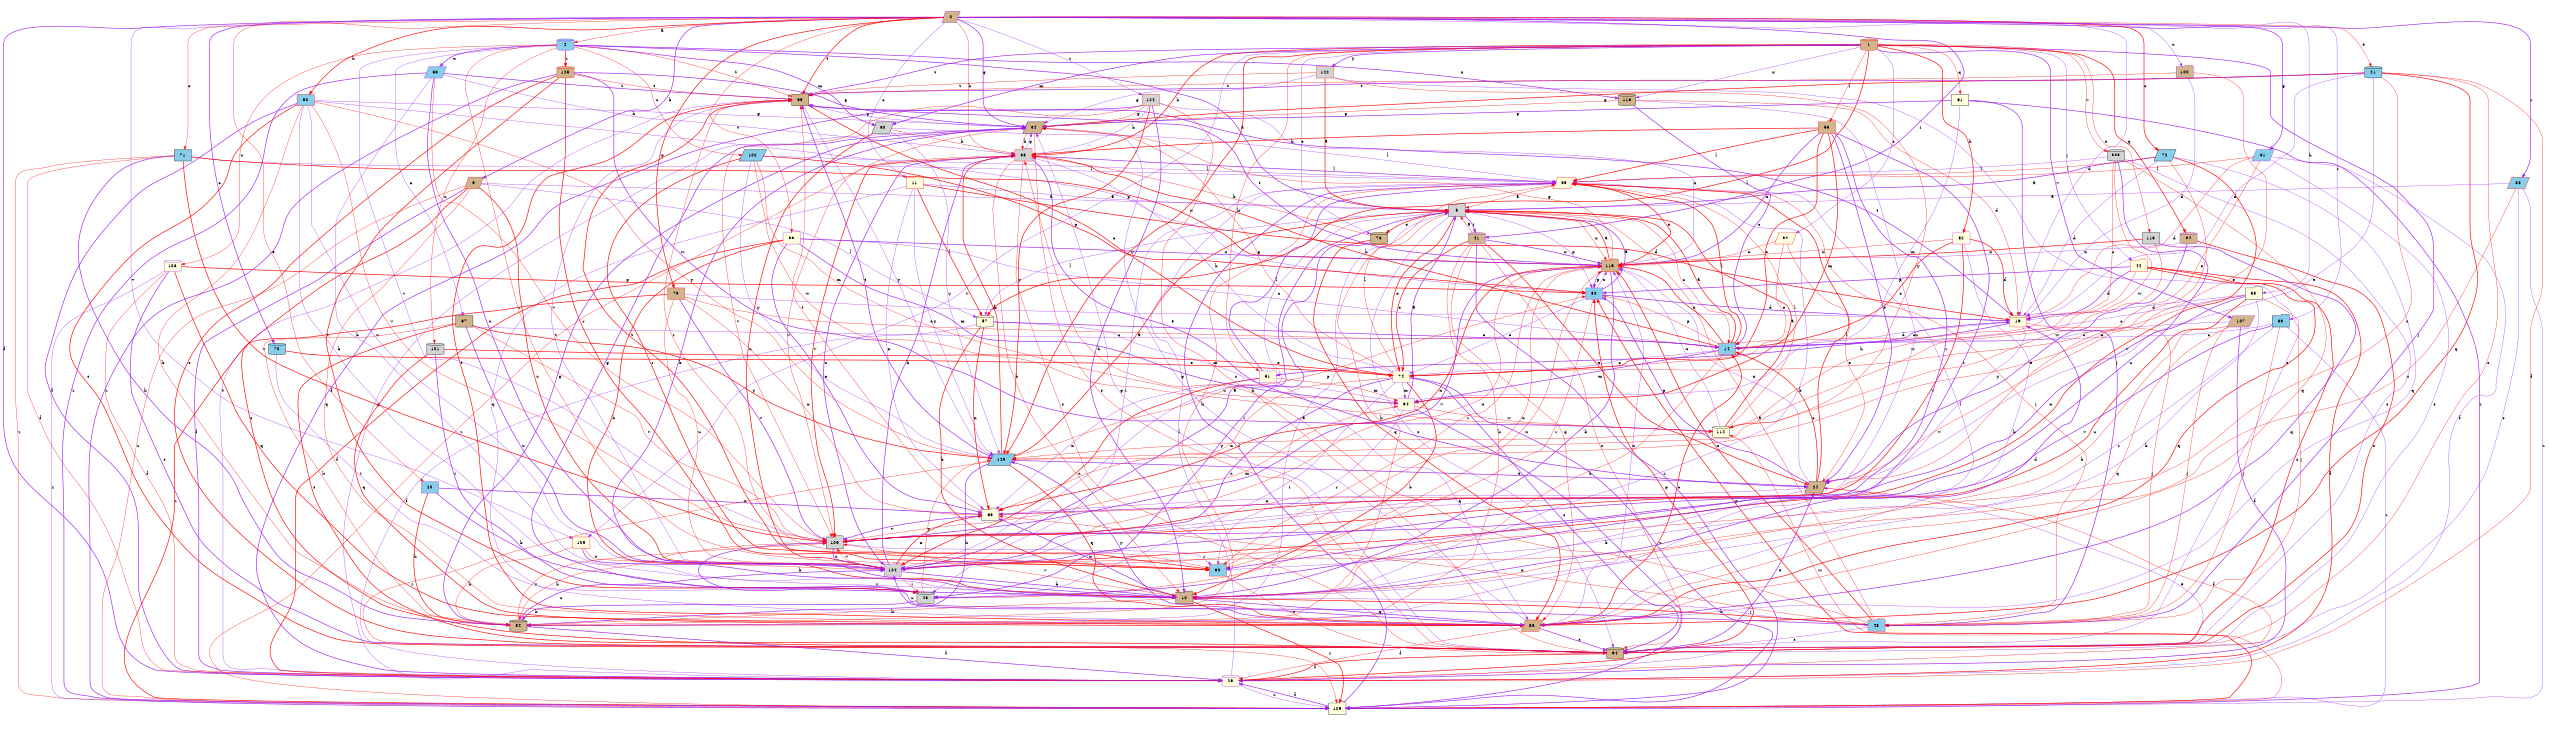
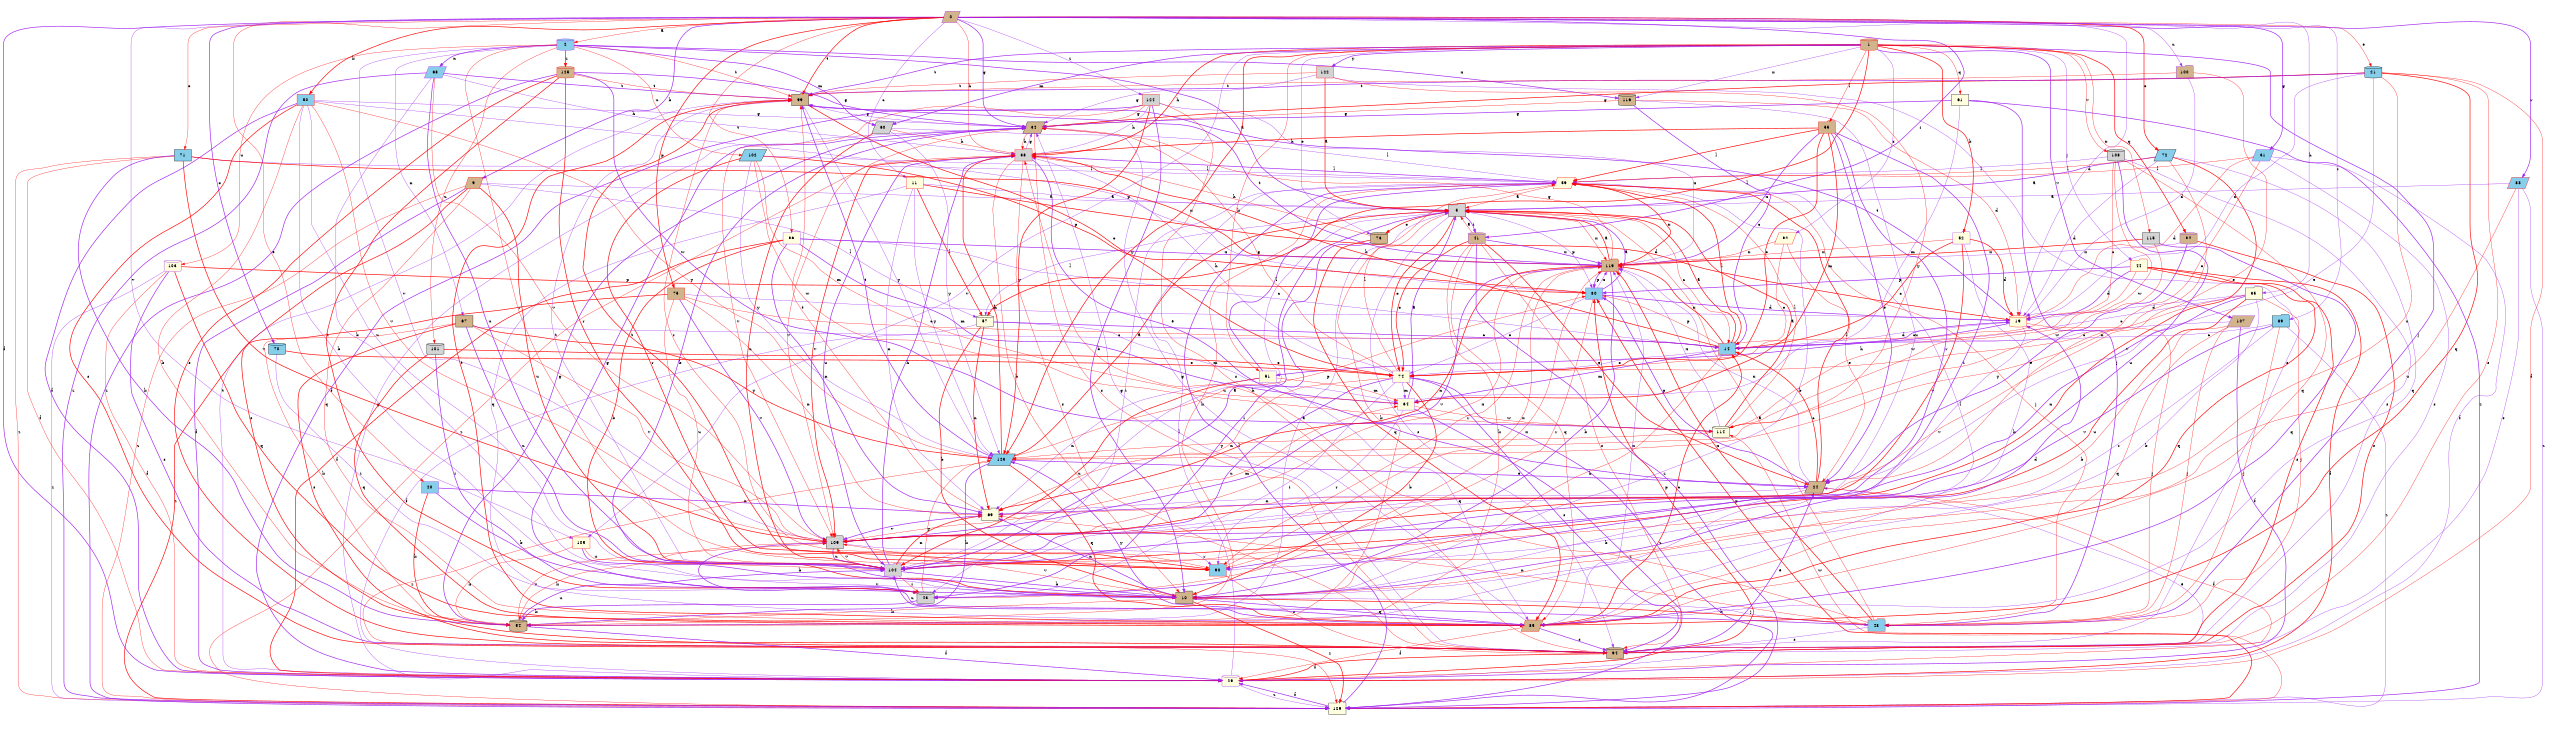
node "808": label "808" -> "108"
